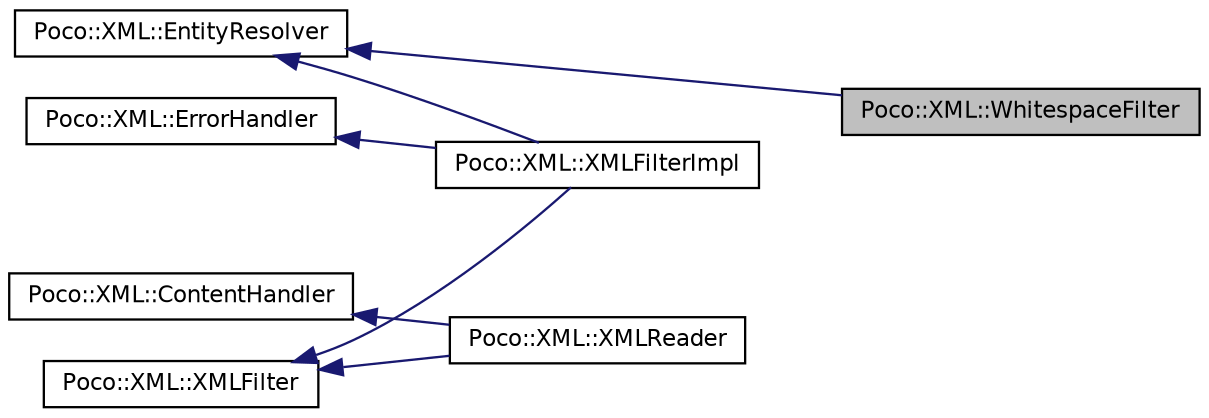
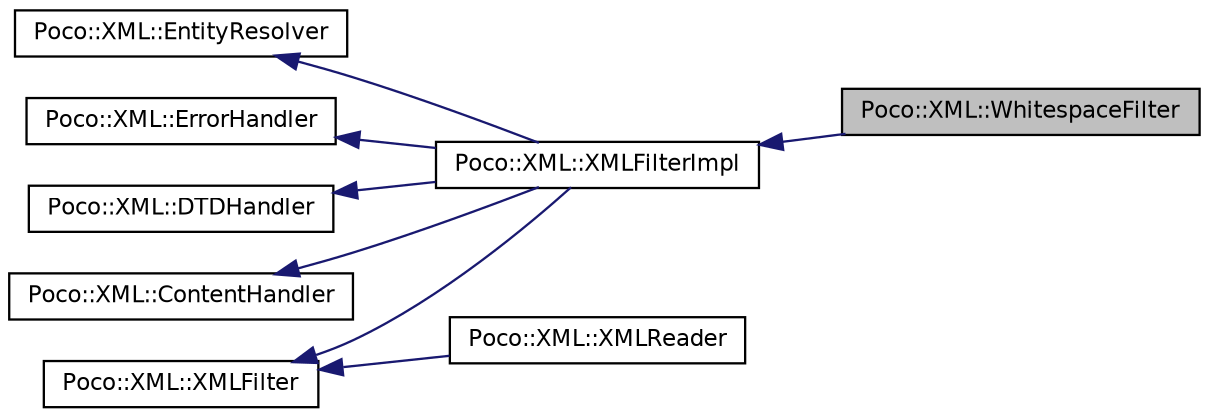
edge "Poco::XML::WhitespaceFilter" -> "Poco::XML::EntityResolver": now "Poco::XML::WhitespaceFilter" -> "Poco::XML::XMLFilterImpl"
node "Poco::XML::DTDHandler": added
edge "Poco::XML::XMLReader" -> "Poco::XML::ContentHandler": now "Poco::XML::XMLFilterImpl" -> "Poco::XML::ContentHandler"
